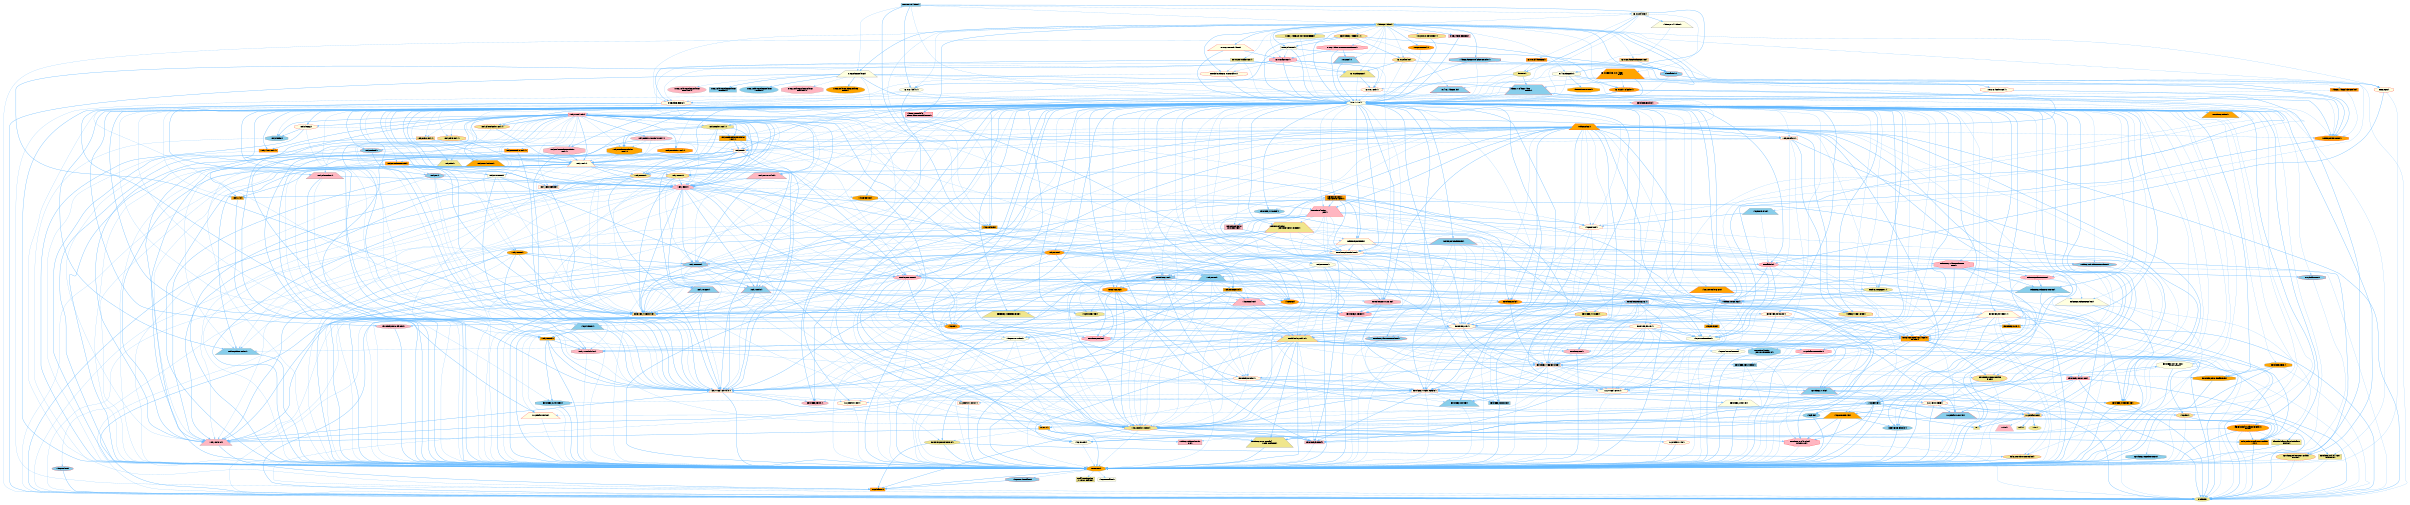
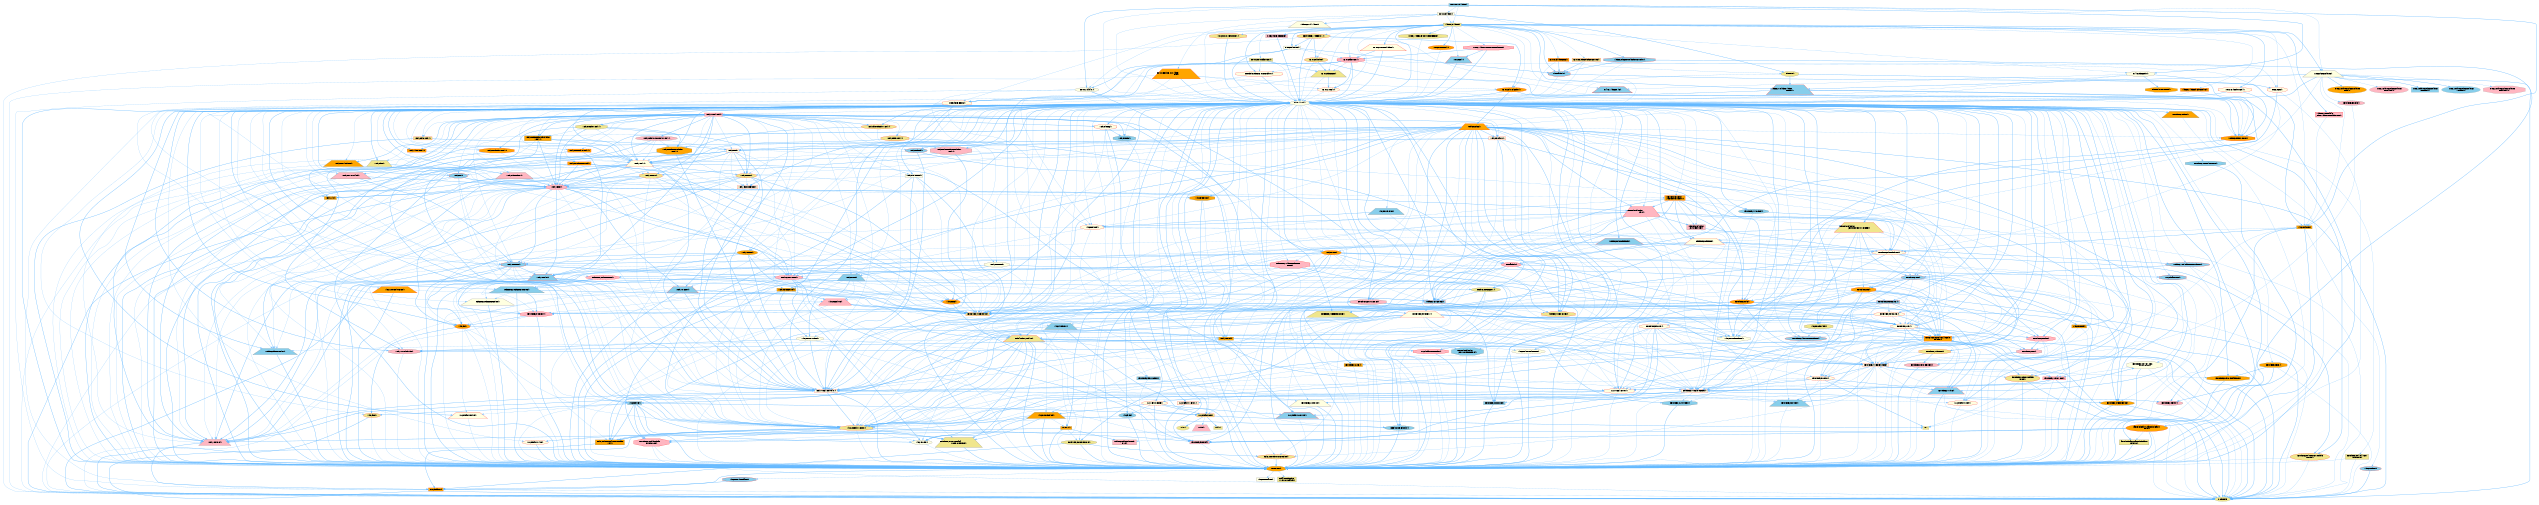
edge "CoreMinimal.h" -> "Templates/UniquePtr.h": removed
edge "Math/PerspectiveMatrix.h" -> "Math/UnrealMathUtility.h": now "Math/PerspectiveMatrix.h" -> "Math/IntPoint.h"
edge "Templates/MemoryOps.h" -> "Templates/IsTriviallyCopy Assignable.h": removed
